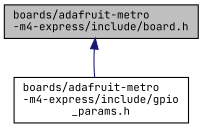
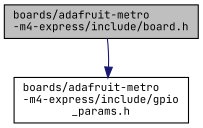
edge "boards/adafruit-metro -m4-express/include/gpio _params.h" -> "boards/adafruit-metro -m4-express/include/board.h": reversed
